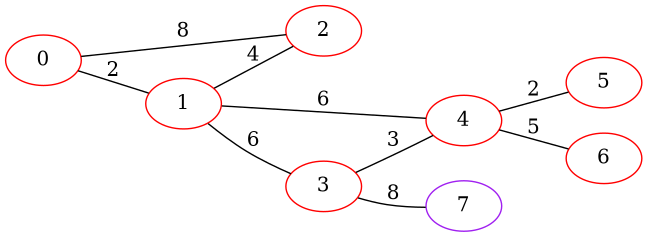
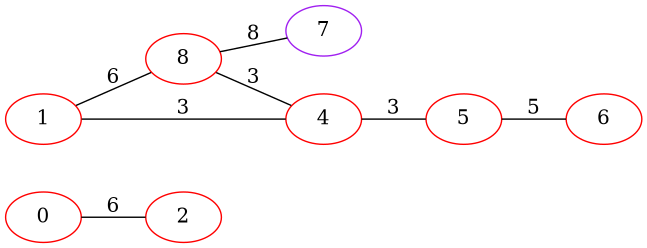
edge "2" -- "0": label "8" -> "6"
edge "2" -- "1": removed, label "4"
edge "0" -- "1": removed, label "2"
edge "5" -- "4": label "2" -> "3"
edge "1" -- "4": label "6" -> "3"
edge "4" -- "6": now "5" -- "6"
node "3": label "3" -> "8"
